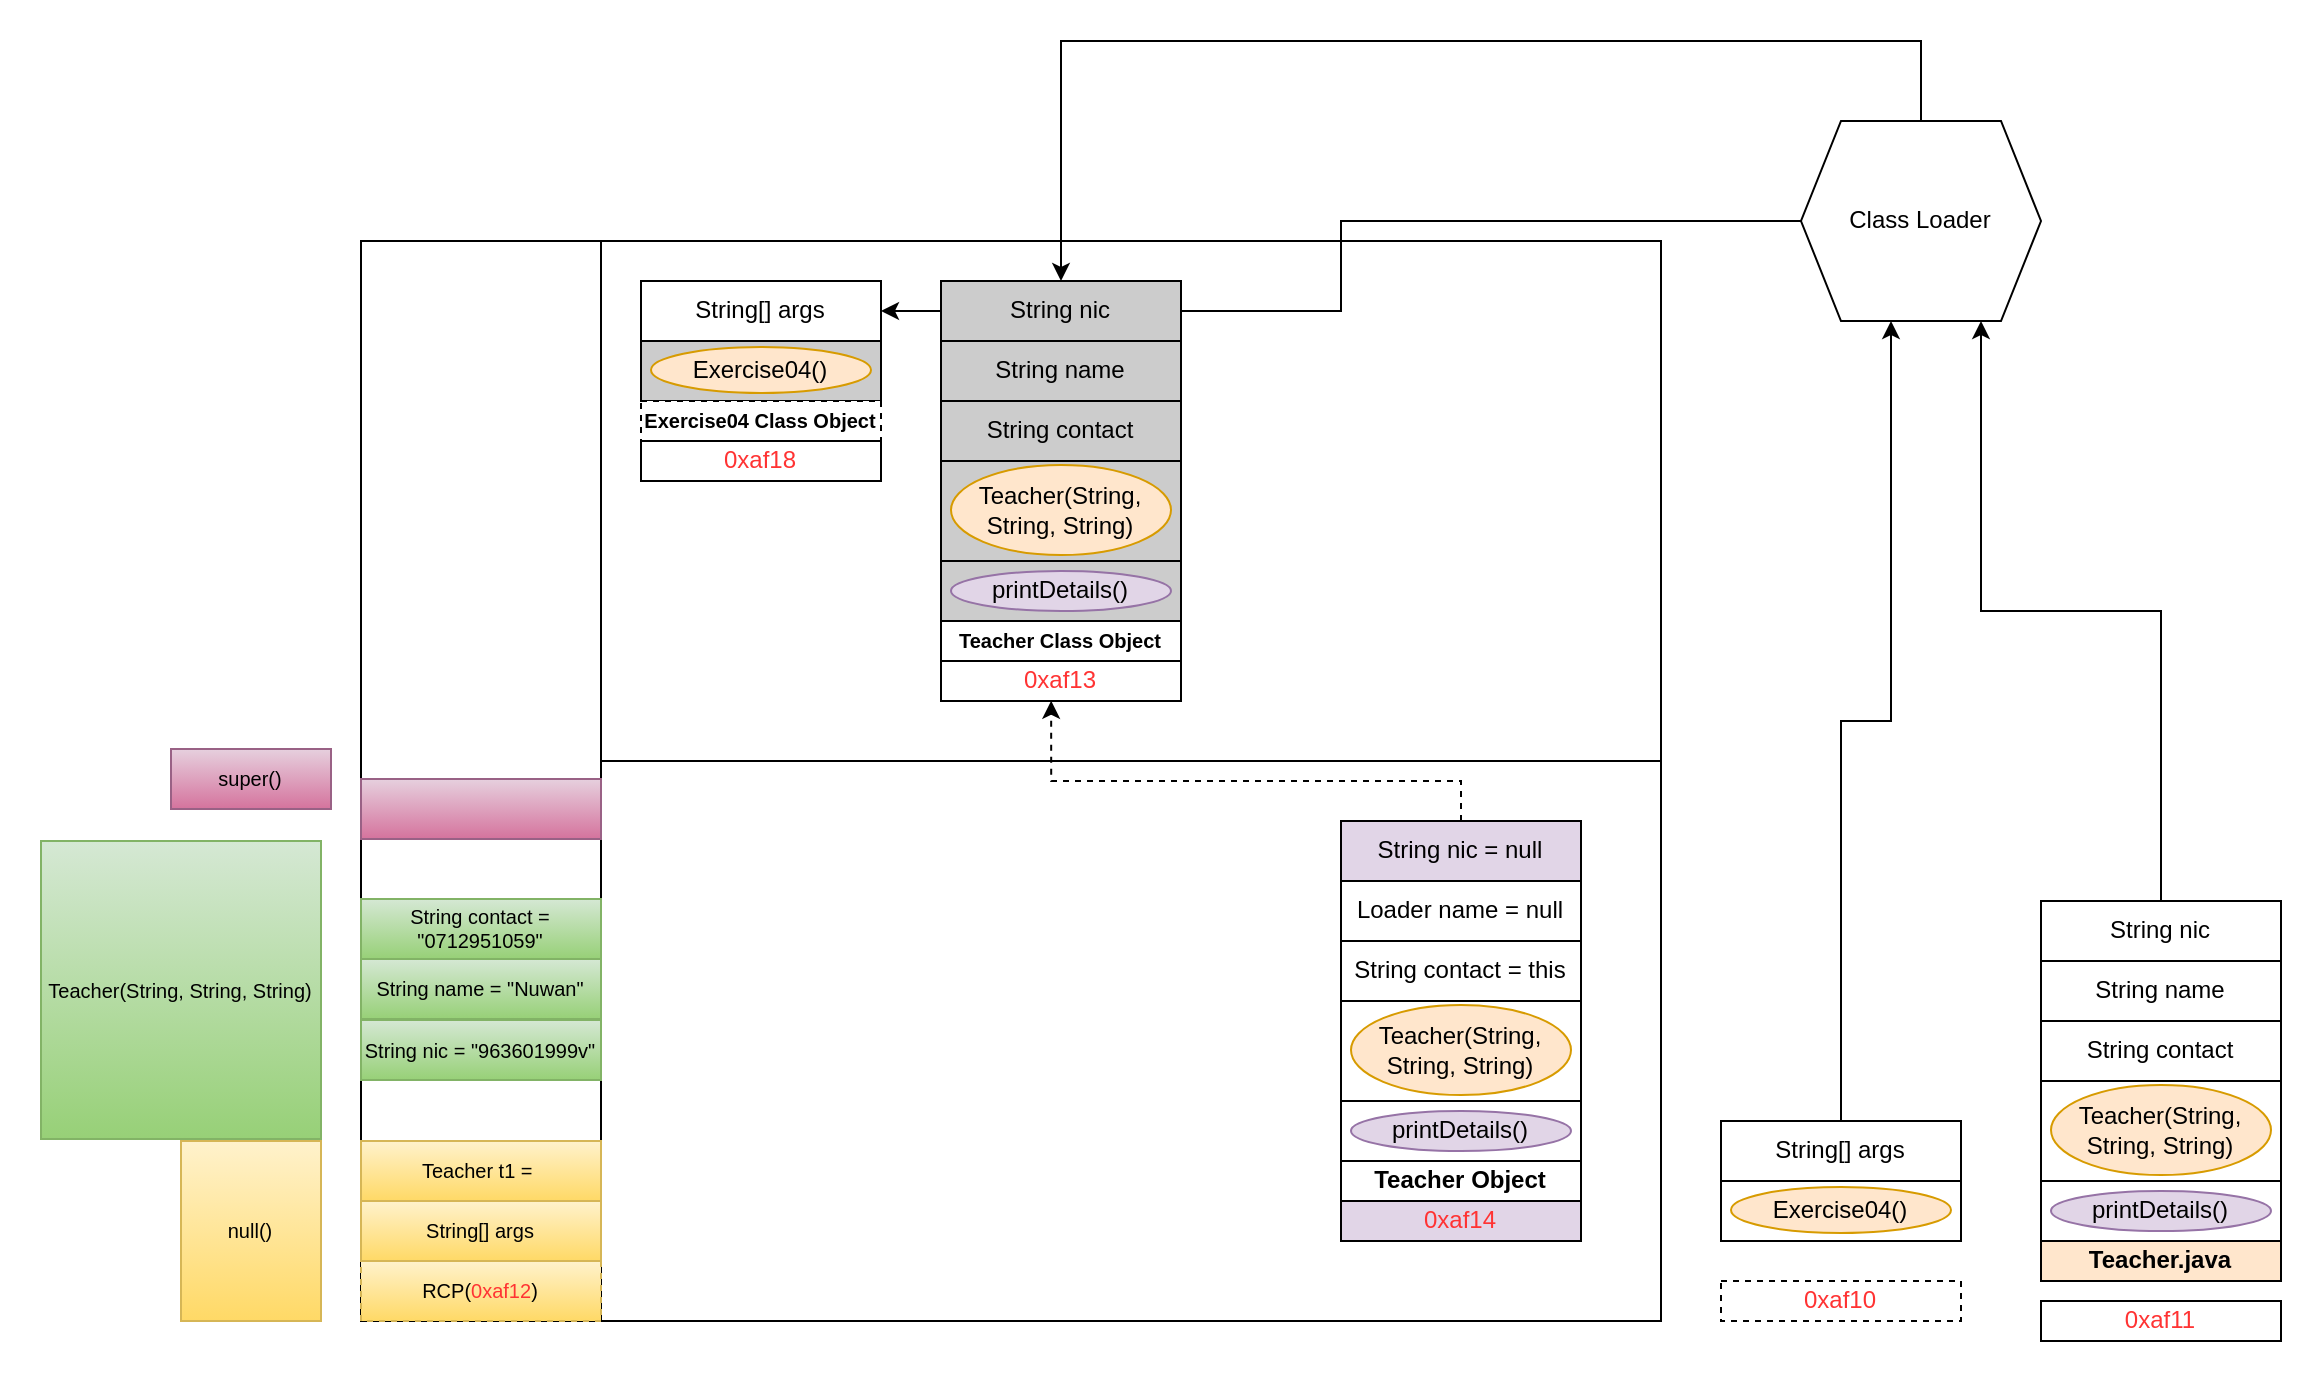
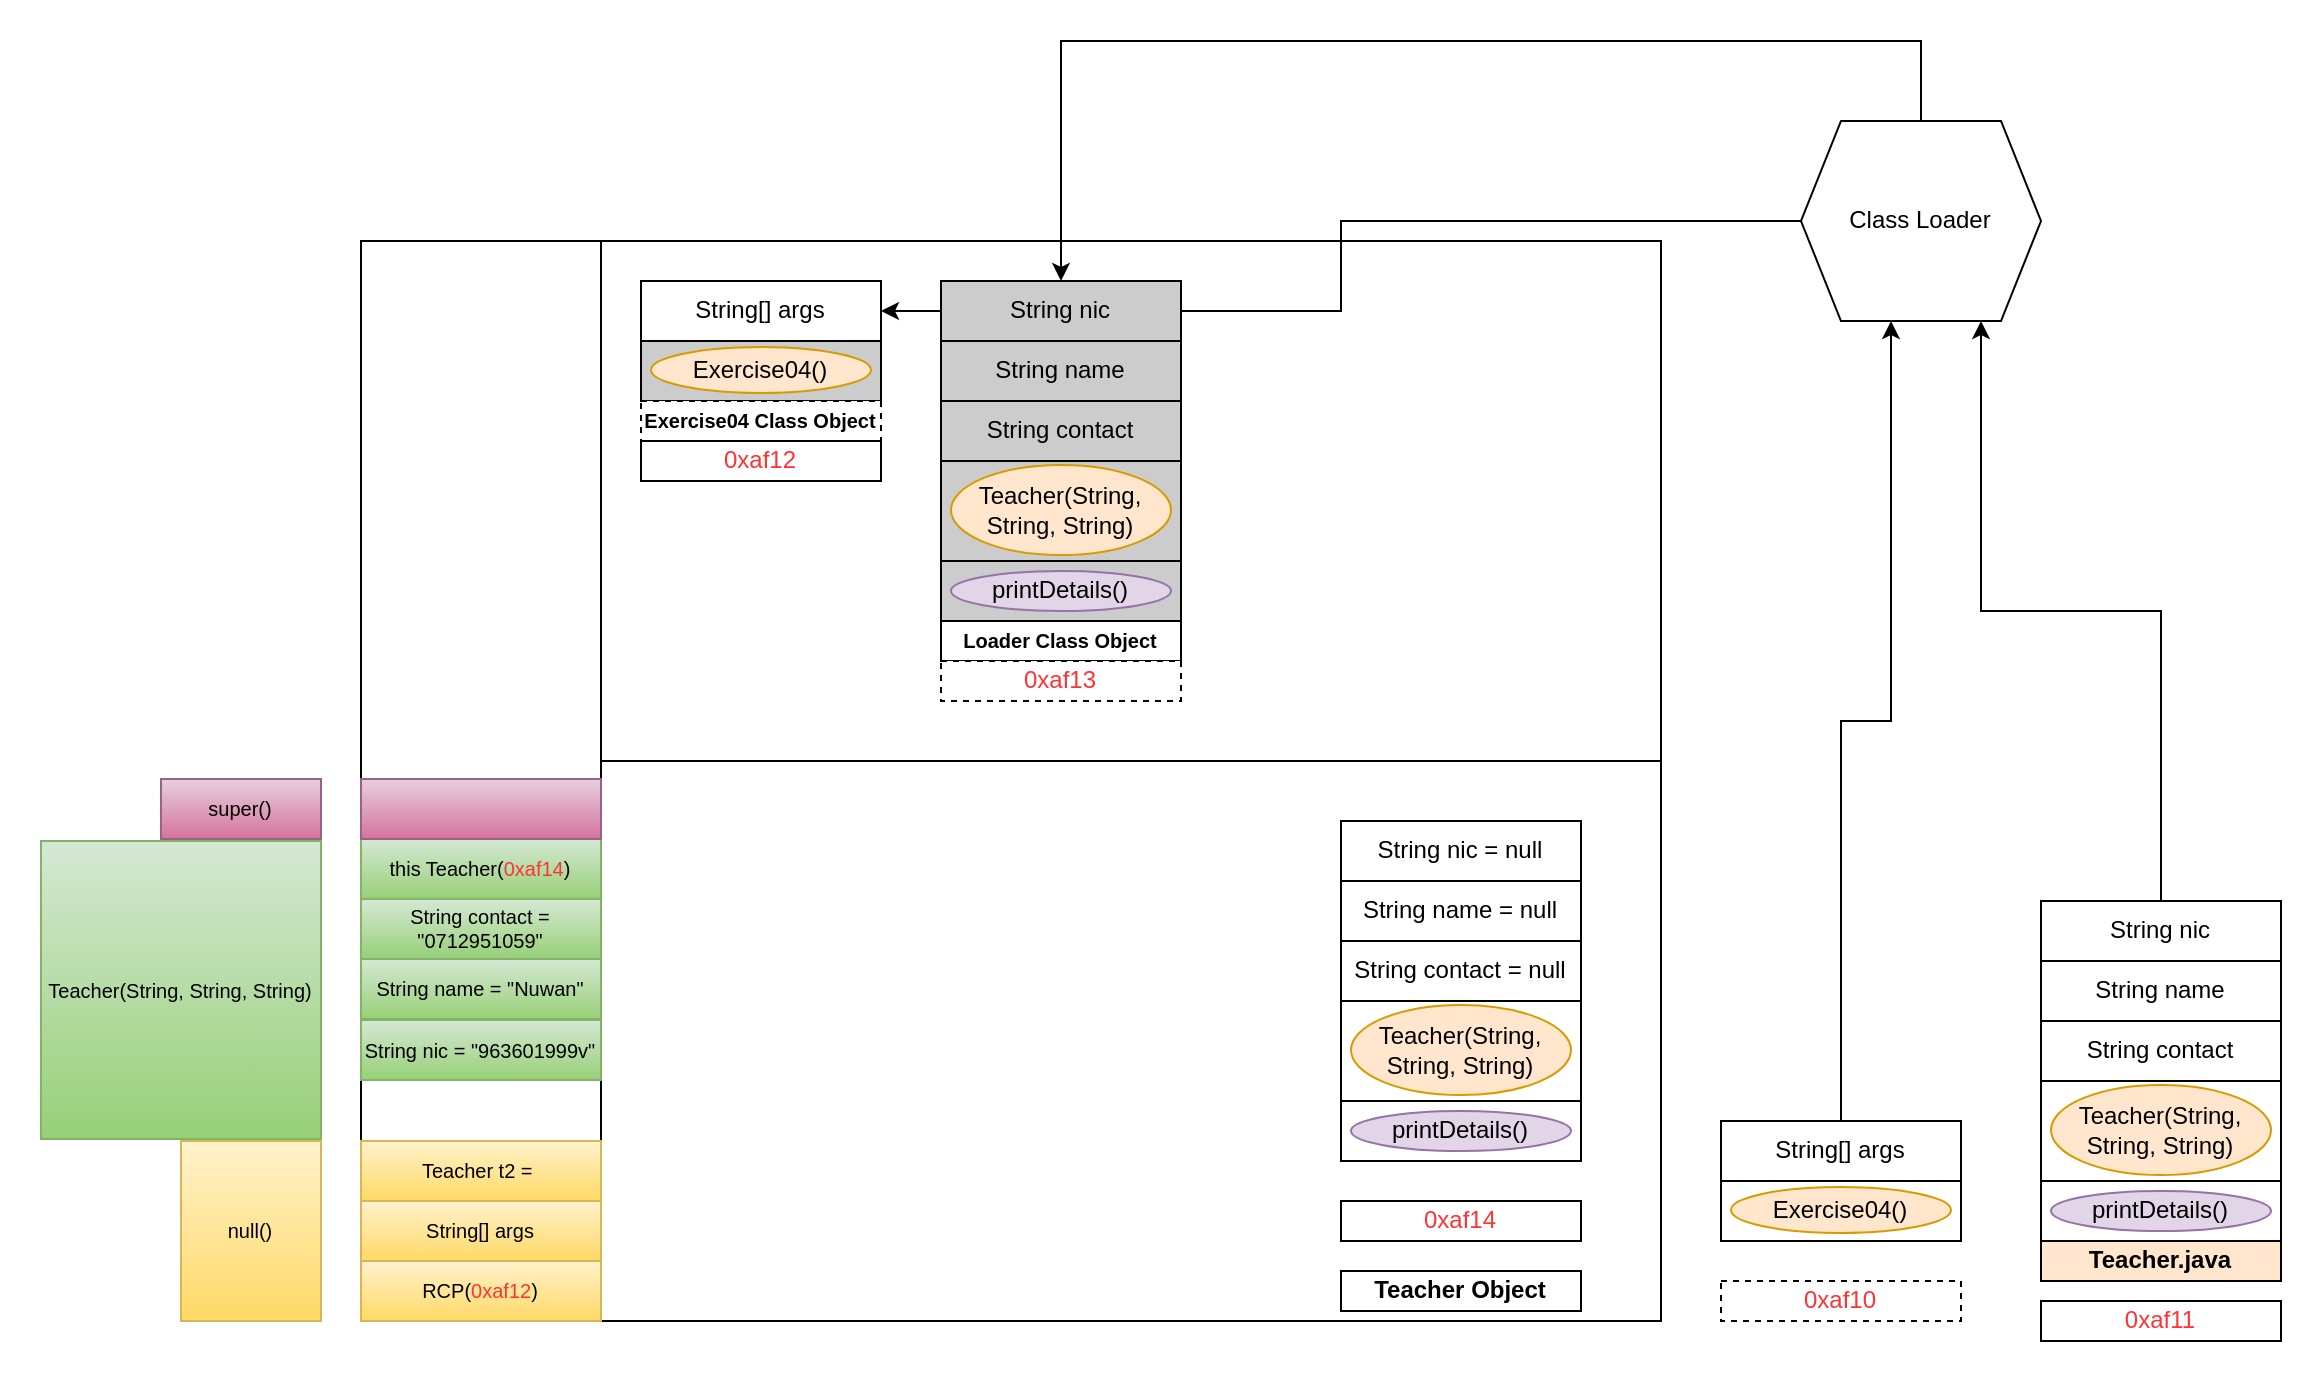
node "0xaf18": label "0xaf18" -> "0xaf12"
node "Teacher Class Object": label "Teacher Class Object" -> "Loader Class Object"
node "0xaf13": style solid -> dashed
node "super()": moved (251, 779) -> (241, 809)
edge "String nic = null" -> "0xaf13": removed
node "String nic = null": fillcolor #e1d5e7 -> #ffffff
node "this Teacher(0xaf14)": added
node "Loader name = null": label "Loader name = null" -> "String name = null"
node "String contact = this": label "String contact = this" -> "String contact = null"
node "Teacher t1 =": label "Teacher t1 =" -> "Teacher t2 ="
node "Teacher Object": moved (1461, 1181) -> (1461, 1291)
node "0xaf14": fillcolor #e1d5e7 -> #ffffff
node "RCP(0xaf12)": style dashed -> solid
